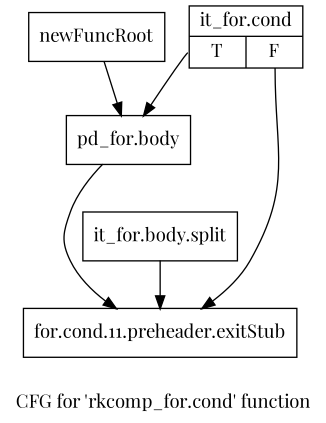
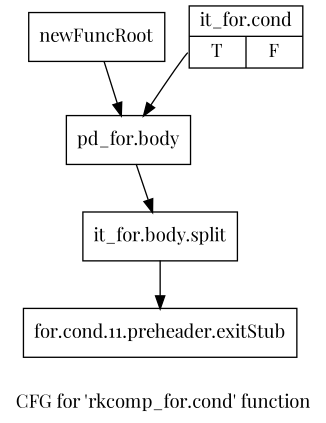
edge "it_for.cond" -> "for.cond.11.preheader.exitStub": removed
edge "pd_for.body" -> "for.cond.11.preheader.exitStub": now "pd_for.body" -> "it_for.body.split"
